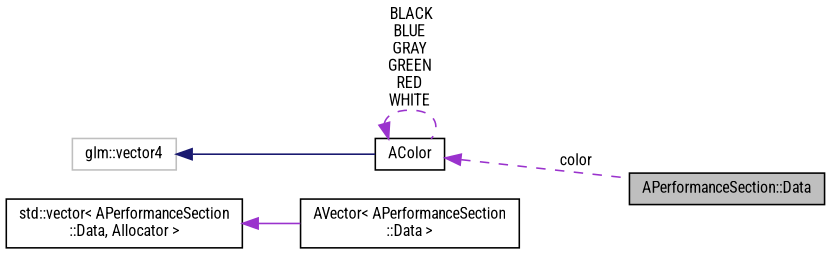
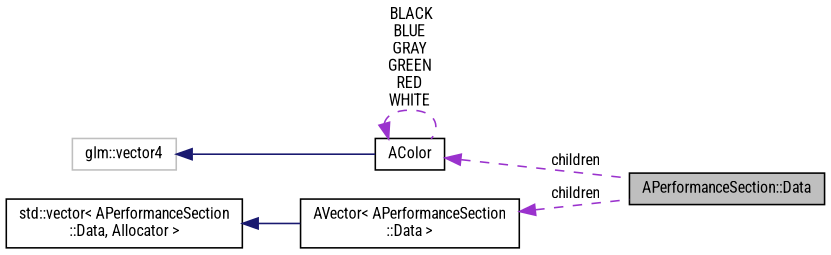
edge "APerformanceSection::Data" -> "AColor": label " color" -> " children"
edge "APerformanceSection::Data" -> "AVector< APerformanceSection ::Data >": added, label "children"
edge "AVector< APerformanceSection ::Data >" -> "std::vector< APerformanceSection ::Data, Allocator >": color darkorchid3 -> midnightblue
